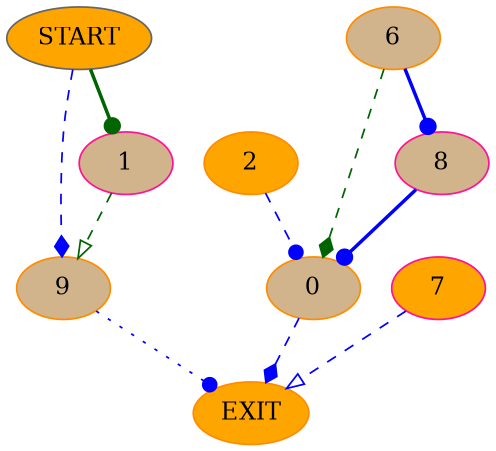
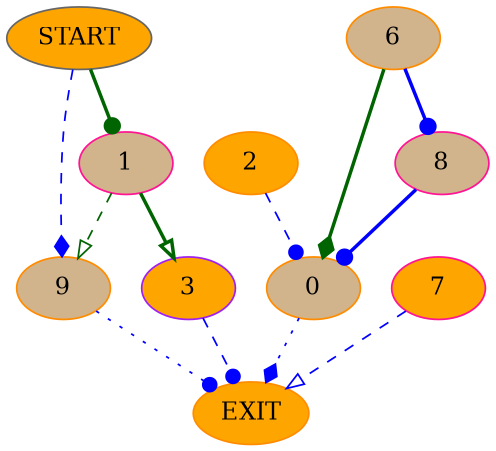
edge "6" -> "0": style dashed -> bold
node "3": added
edge "0" -> "EXIT": style dashed -> dotted
